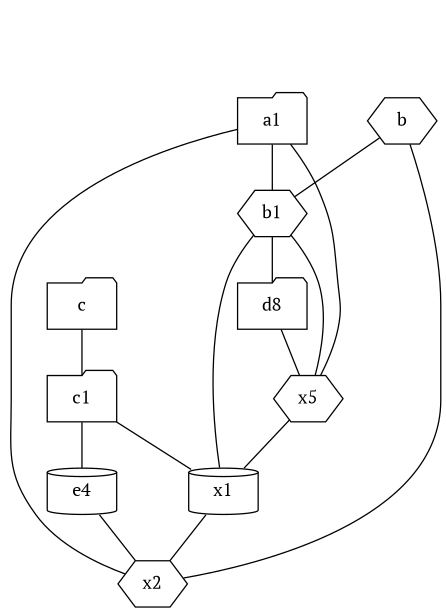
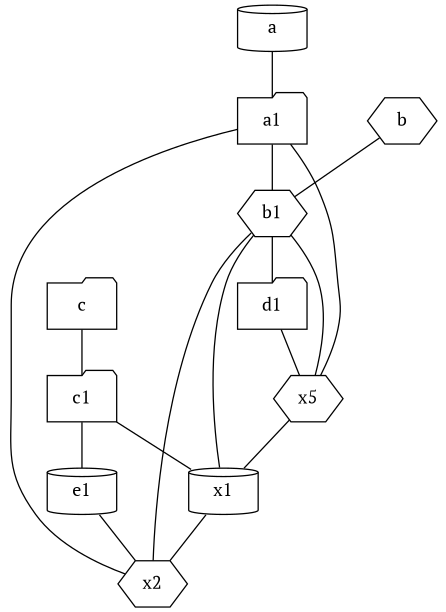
node "a": added
node "d8": label "d8" -> "d1"
edge "b" -- "x2": now "b1" -- "x2"
node "e4": label "e4" -> "e1"
